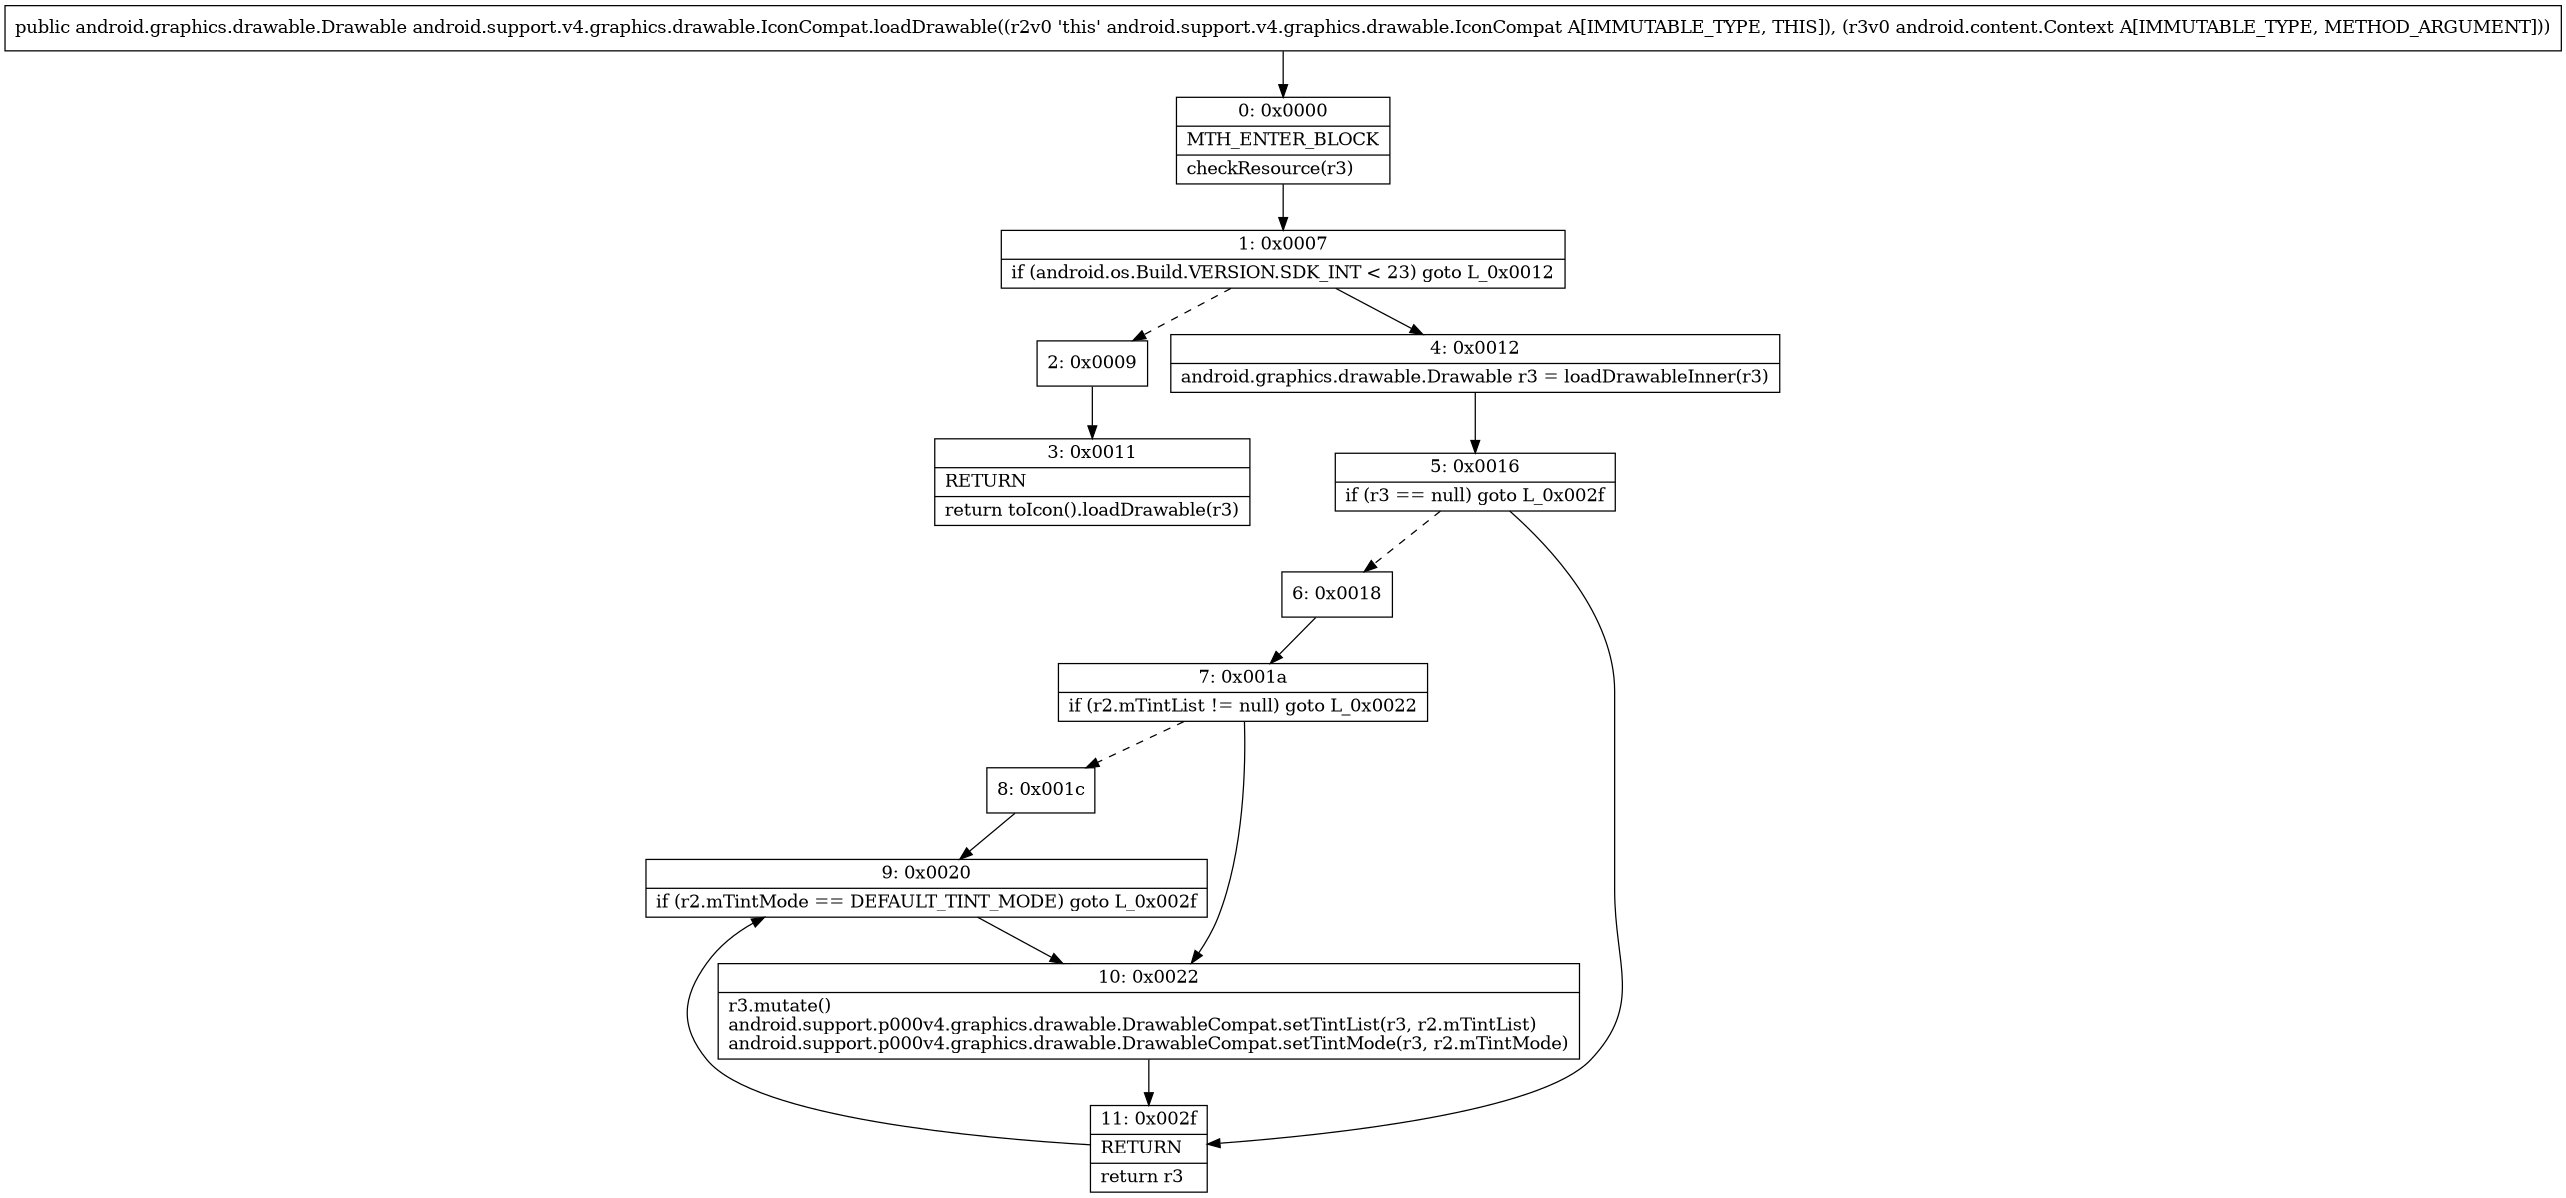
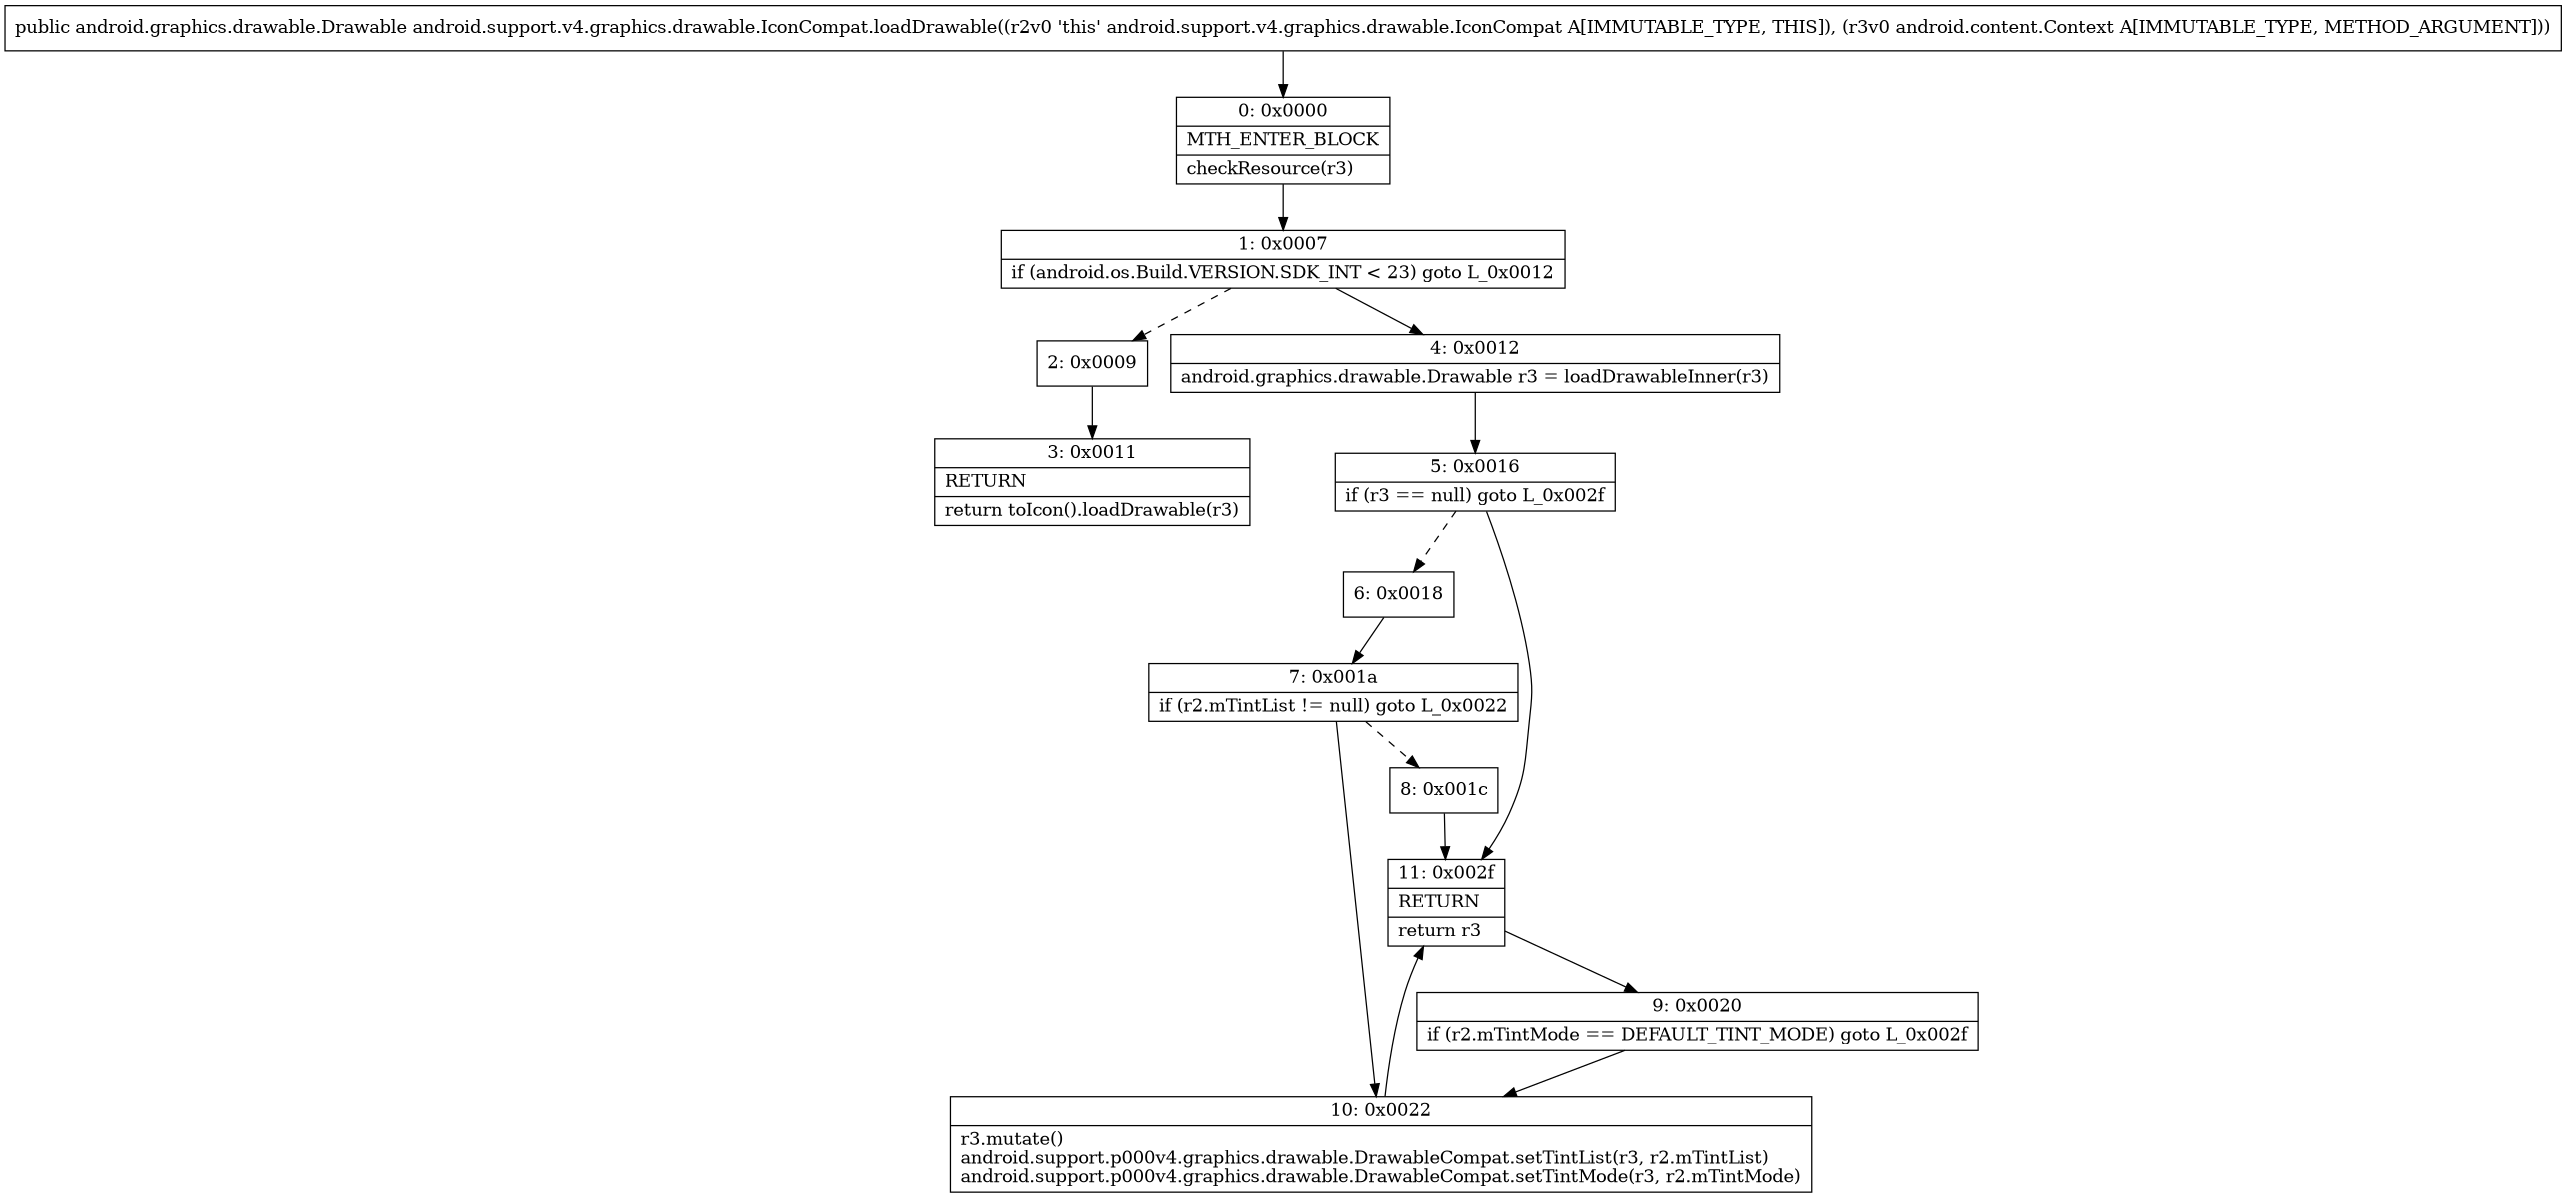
edge "8: 0x001c" -> "9: 0x0020": now "8: 0x001c" -> "11: 0x002f"
